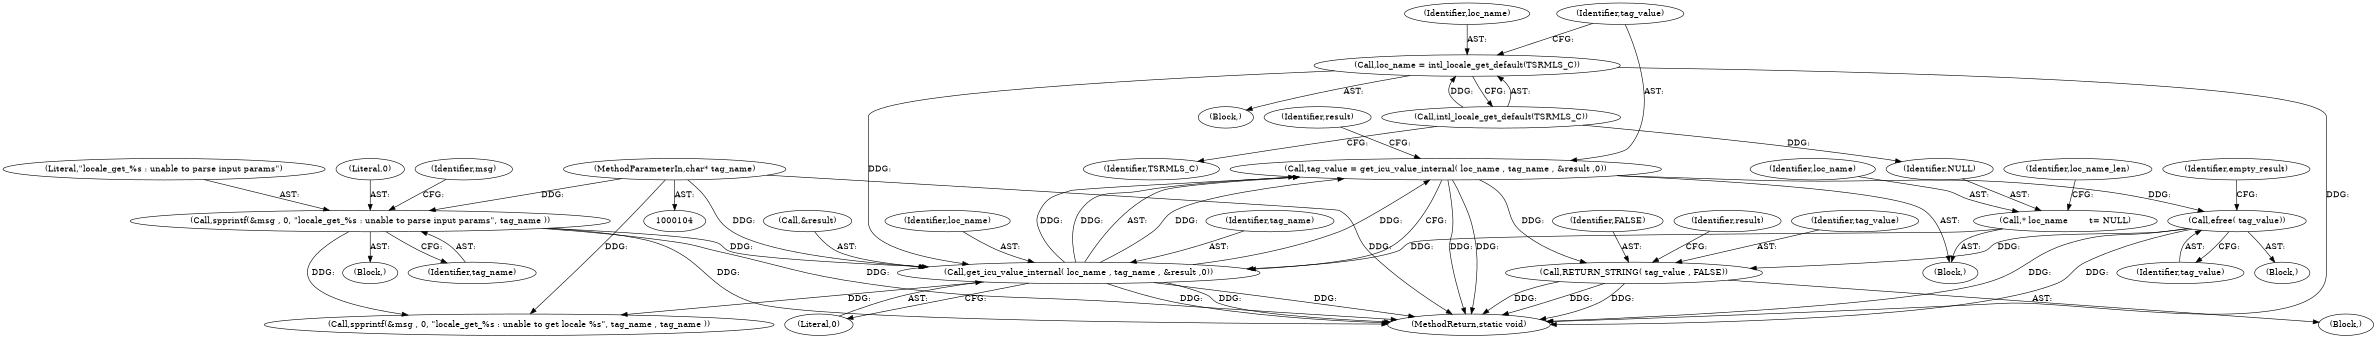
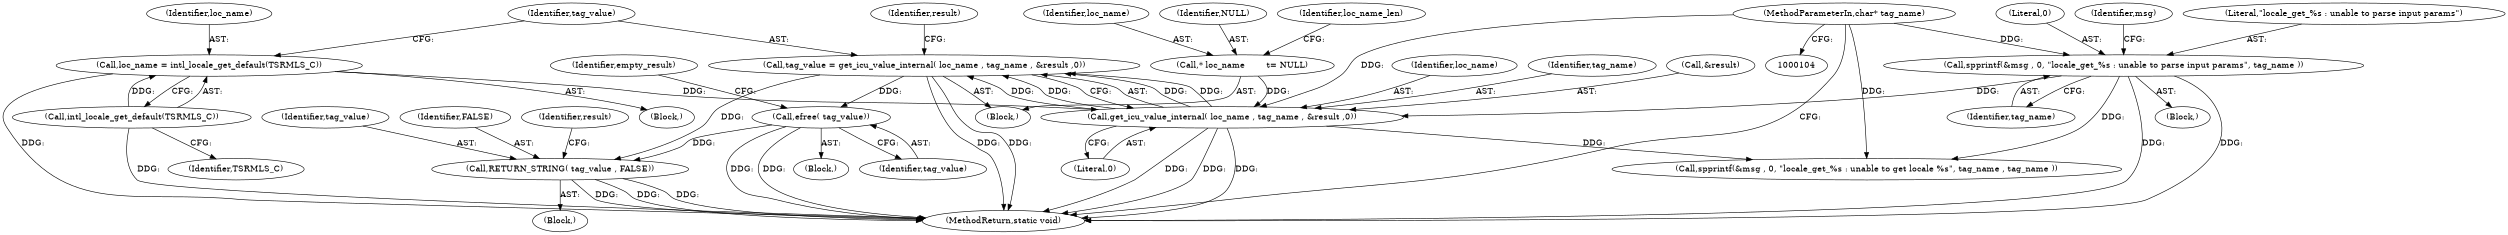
edge "(Call,intl_locale_get_default(TSRMLS_C))" -> "(Identifier,NULL)": now "(Call,intl_locale_get_default(TSRMLS_C))" -> "(MethodReturn,static void)"
edge "(MethodParameterIn,char* tag_name)" -> "1000104": label "AST: " -> "CFG: "
edge "(MethodParameterIn,char* tag_name)" -> "(MethodReturn,static void)": label "DDG: " -> "CFG: "
